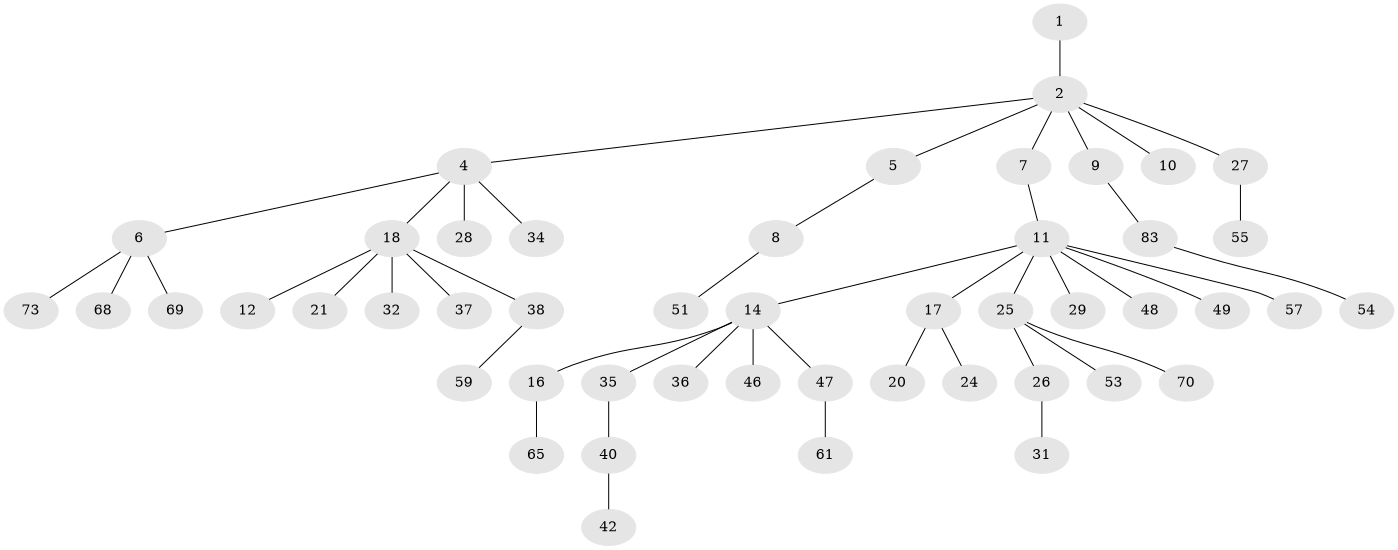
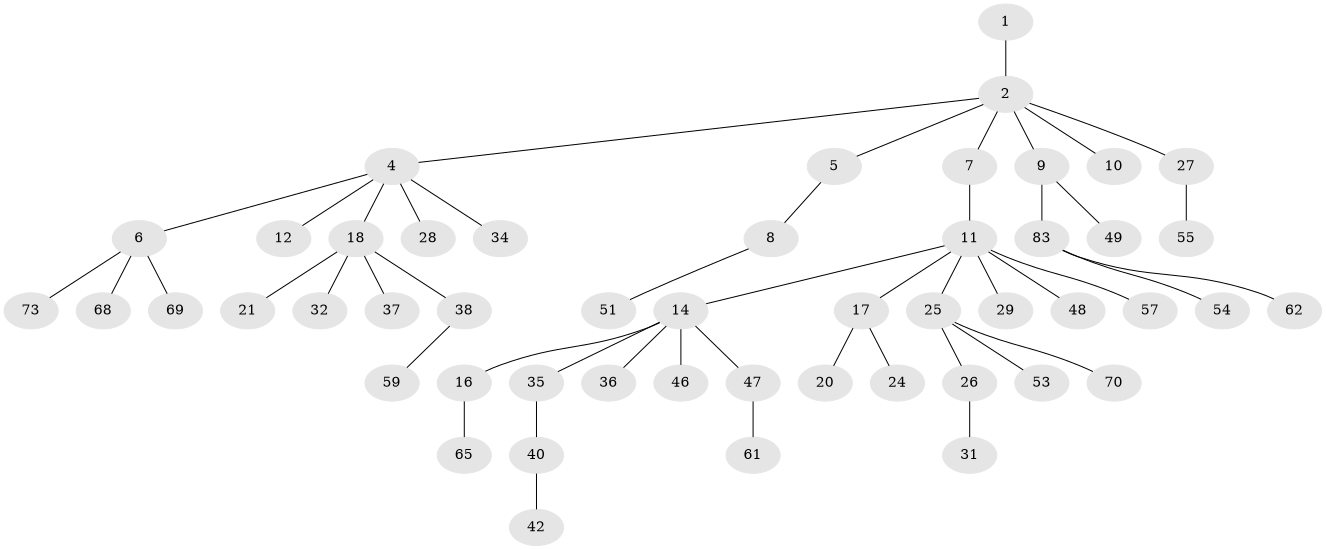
edge "11" -- "49": now "9" -- "49"
edge "18" -- "12": now "4" -- "12"
node "62": added
